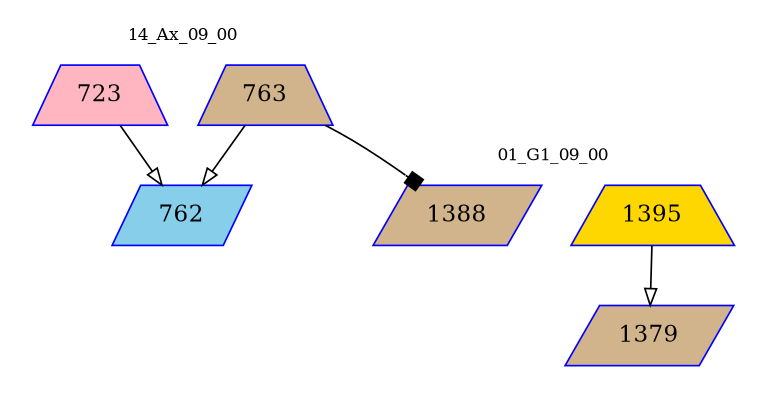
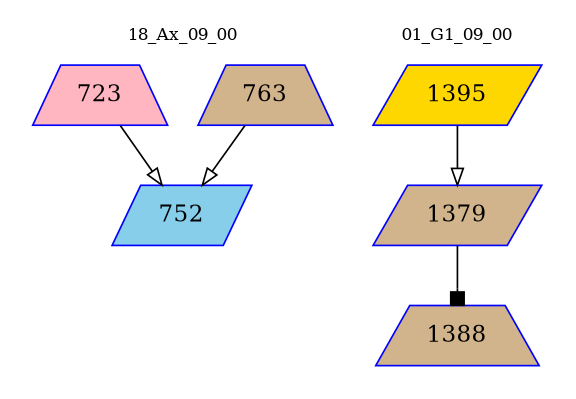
cluster "14_Ax_09_00": label "14_Ax_09_00" -> "18_Ax_09_00"
edge "763" -> "1388": now "1379" -> "1388"
node "762": label "762" -> "752"
node "1388": shape parallelogram -> trapezium
node "1395": shape trapezium -> parallelogram
